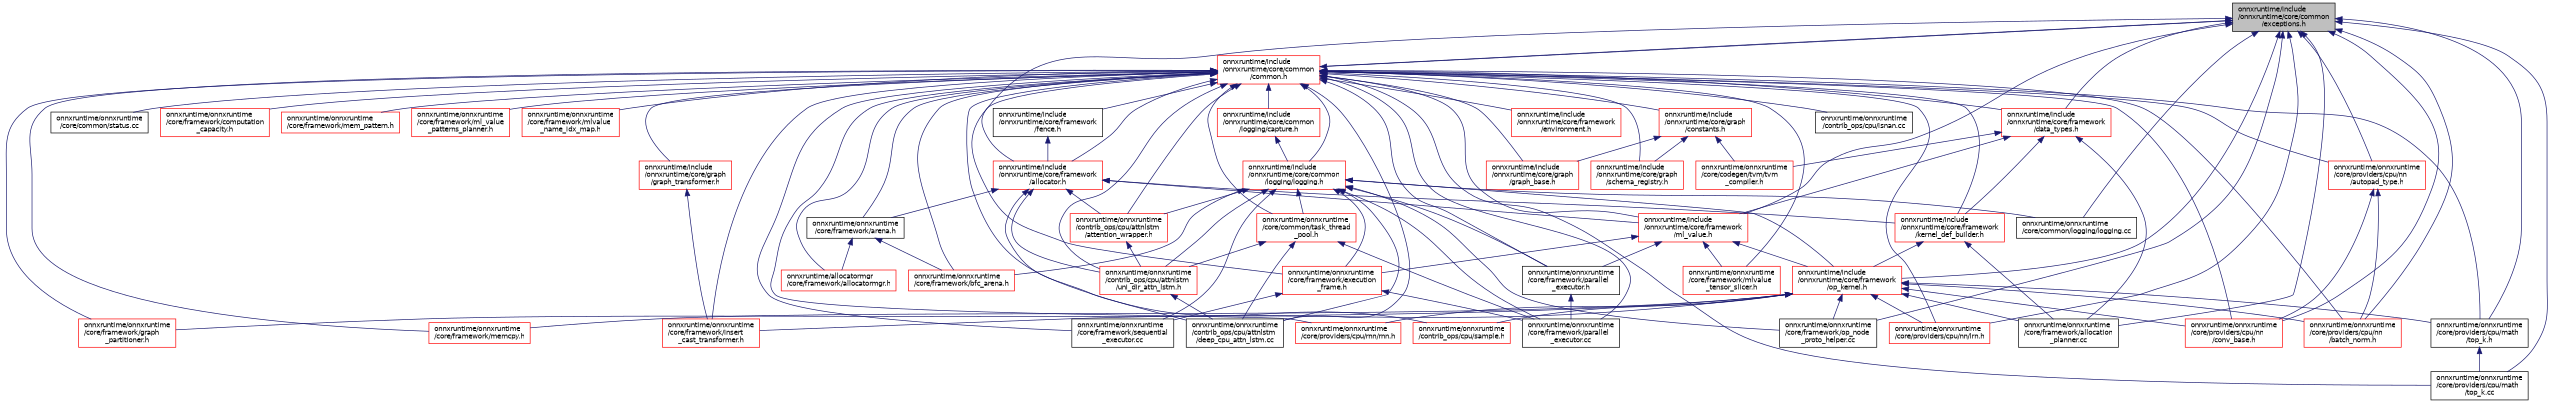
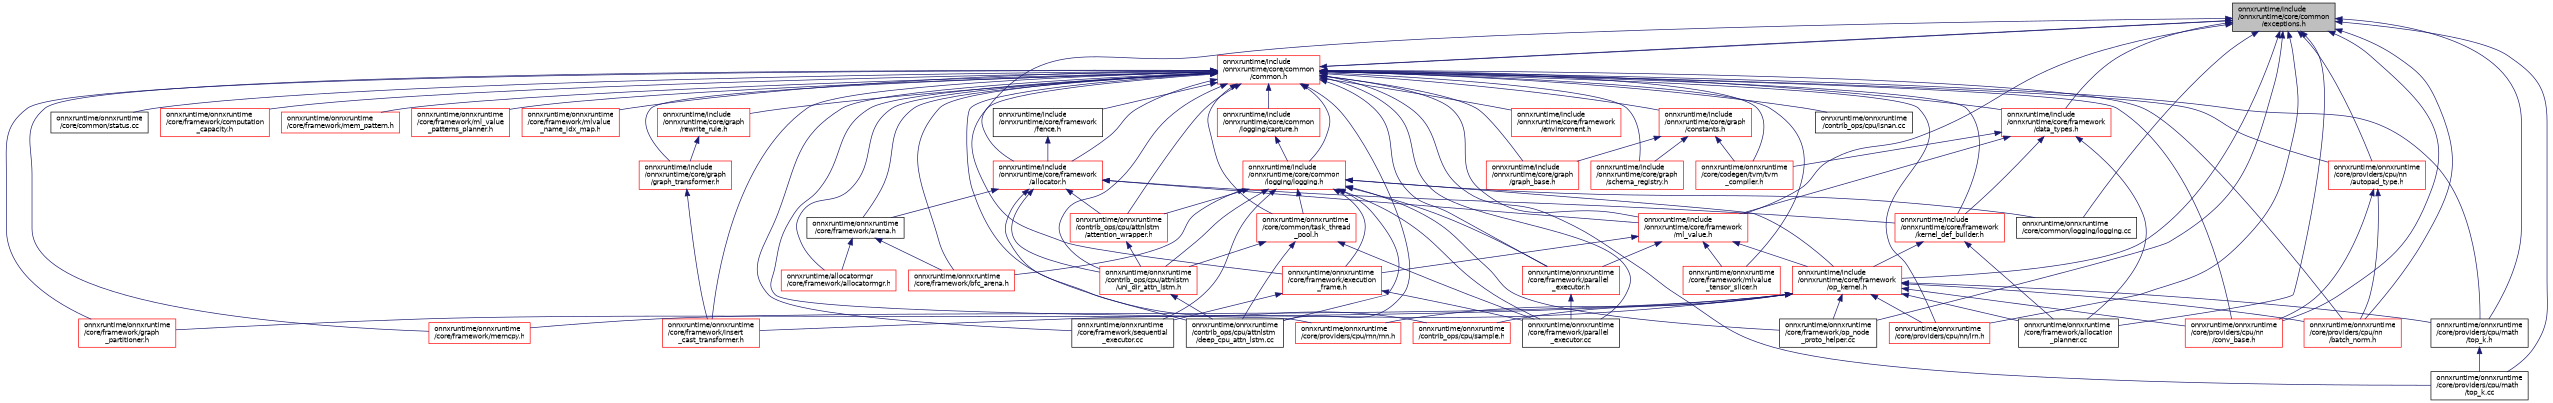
edge "onnxruntime/onnxruntime /core/codegen/tvm/tvm _compiler.h" -> "onnxruntime/include /onnxruntime/core/common /common.h": added
node "onnxruntime/include /onnxruntime/core/graph /rewrite_rule.h": added
node "onnxruntime/onnxruntime /core/framework/parallel _executor.h": color black -> red
